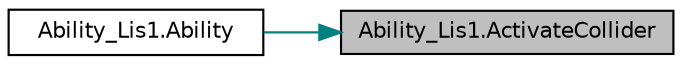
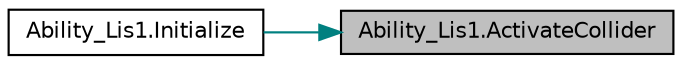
node "Ability_Lis1.Ability": label "Ability_Lis1.Ability" -> "Ability_Lis1.Initialize"
